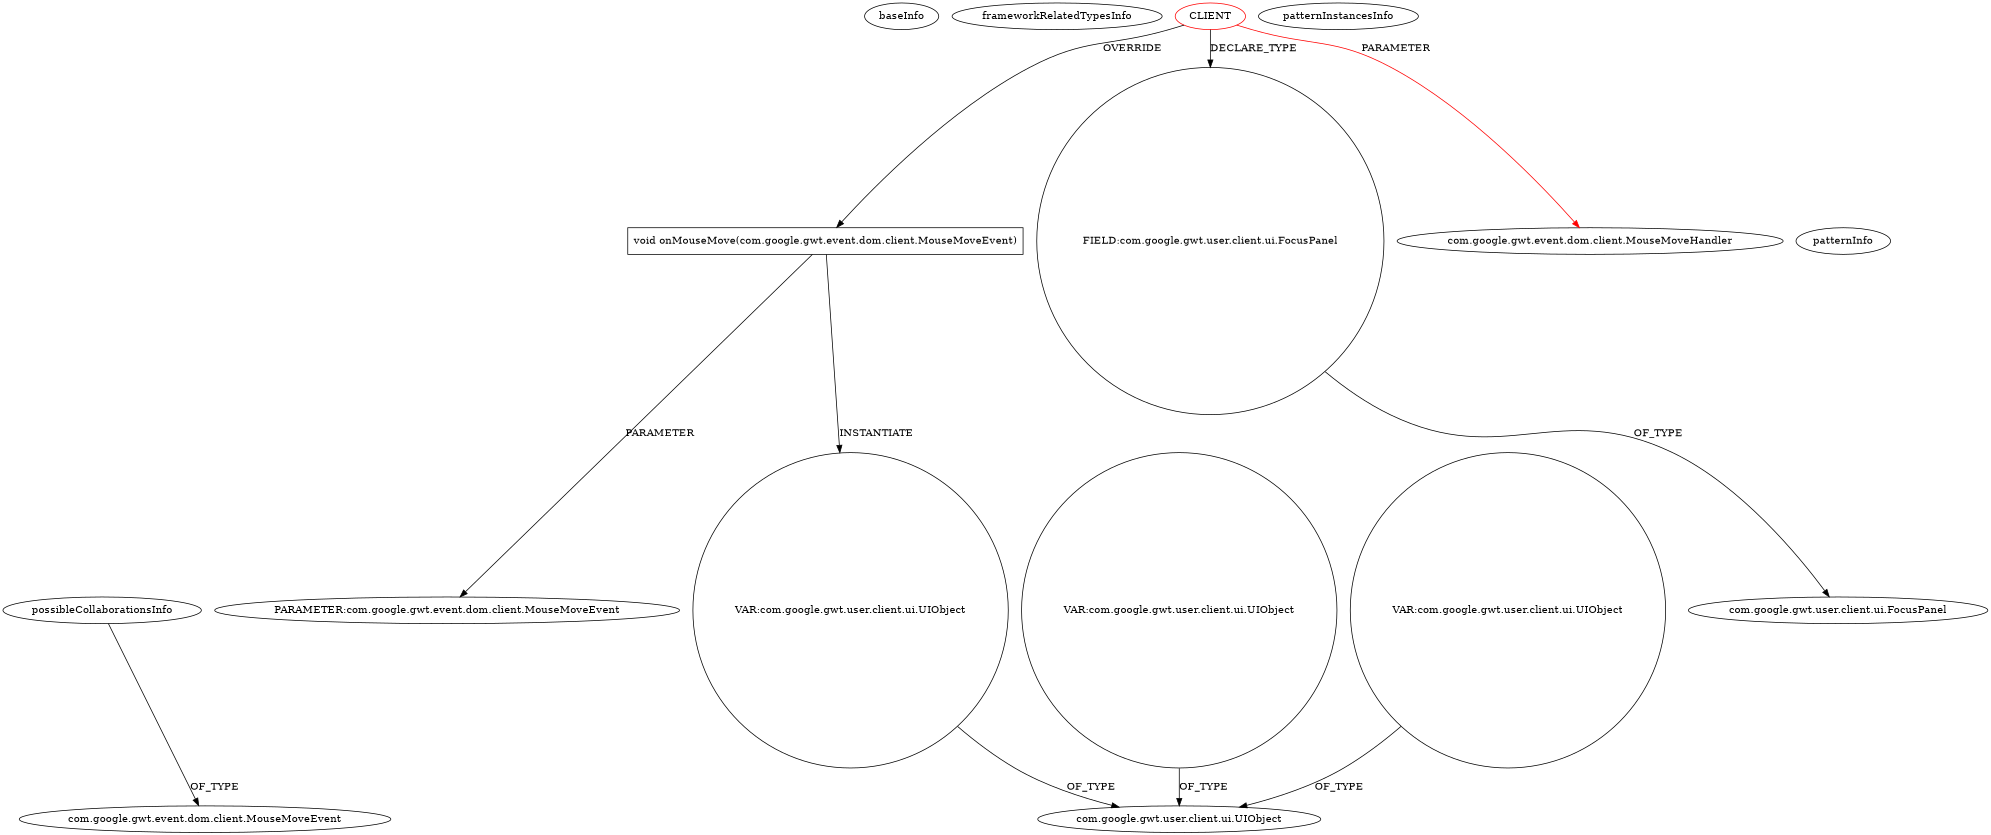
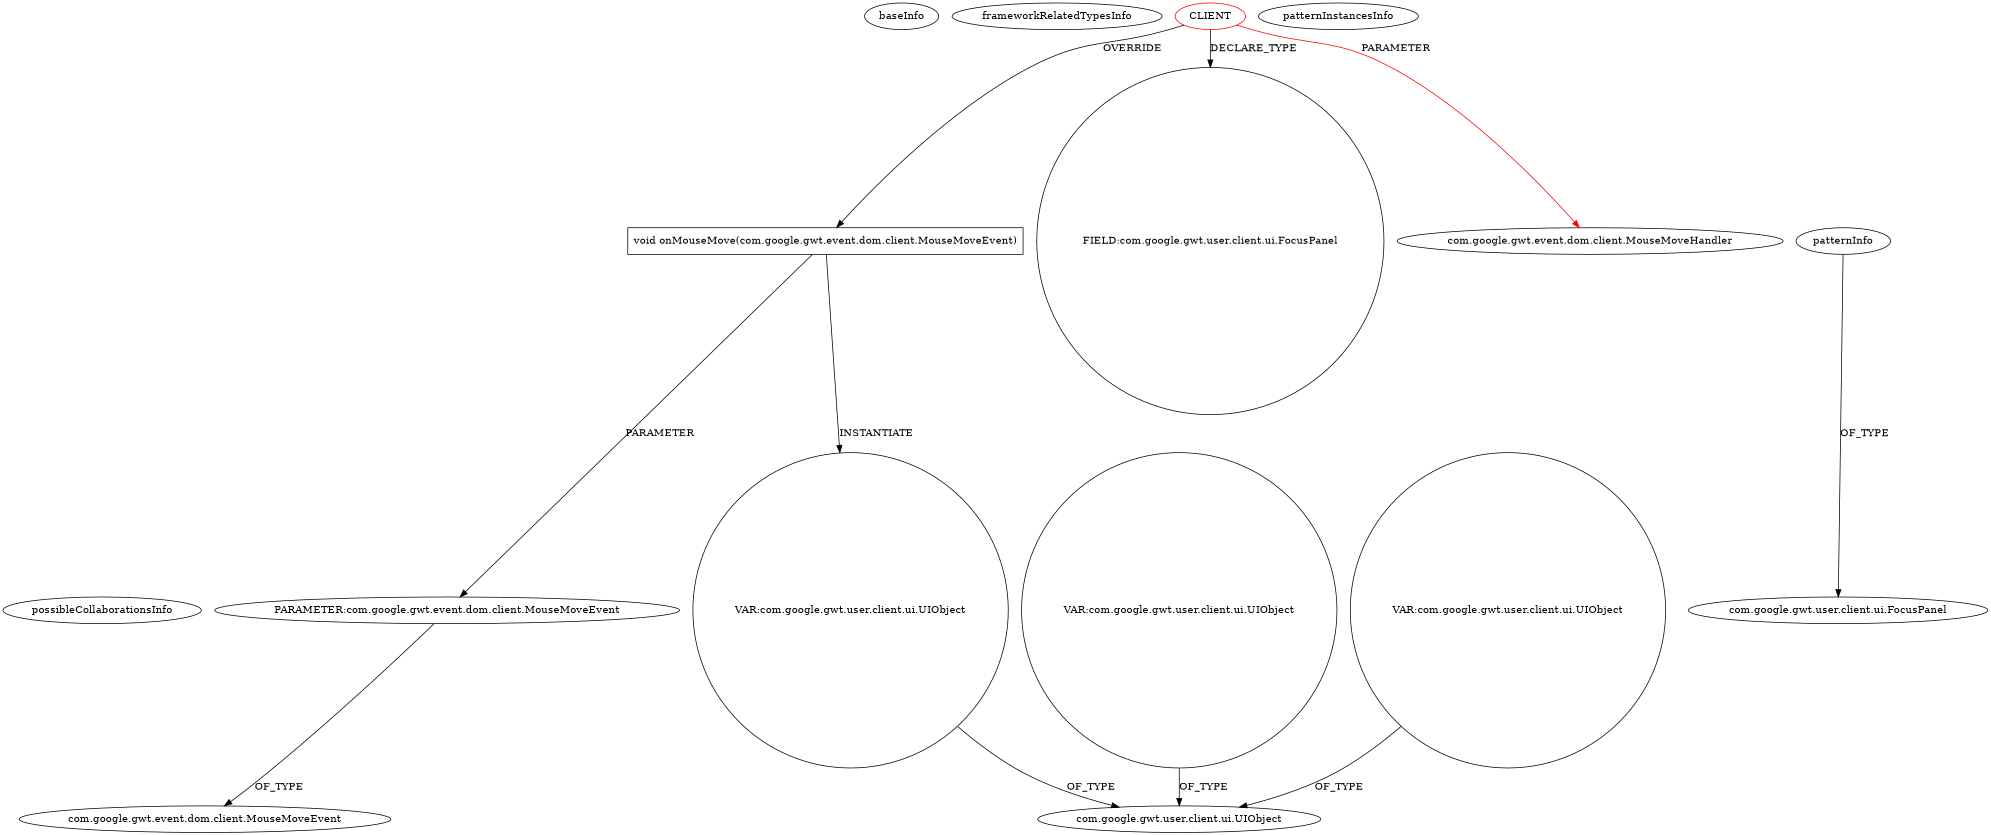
edge "FIELD:com.google.gwt.user.client.ui.FocusPanel" -> "com.google.gwt.user.client.ui.FocusPanel": now "patternInfo" -> "com.google.gwt.user.client.ui.FocusPanel"
edge "possibleCollaborationsInfo" -> "com.google.gwt.event.dom.client.MouseMoveEvent": now "PARAMETER:com.google.gwt.event.dom.client.MouseMoveEvent" -> "com.google.gwt.event.dom.client.MouseMoveEvent"
